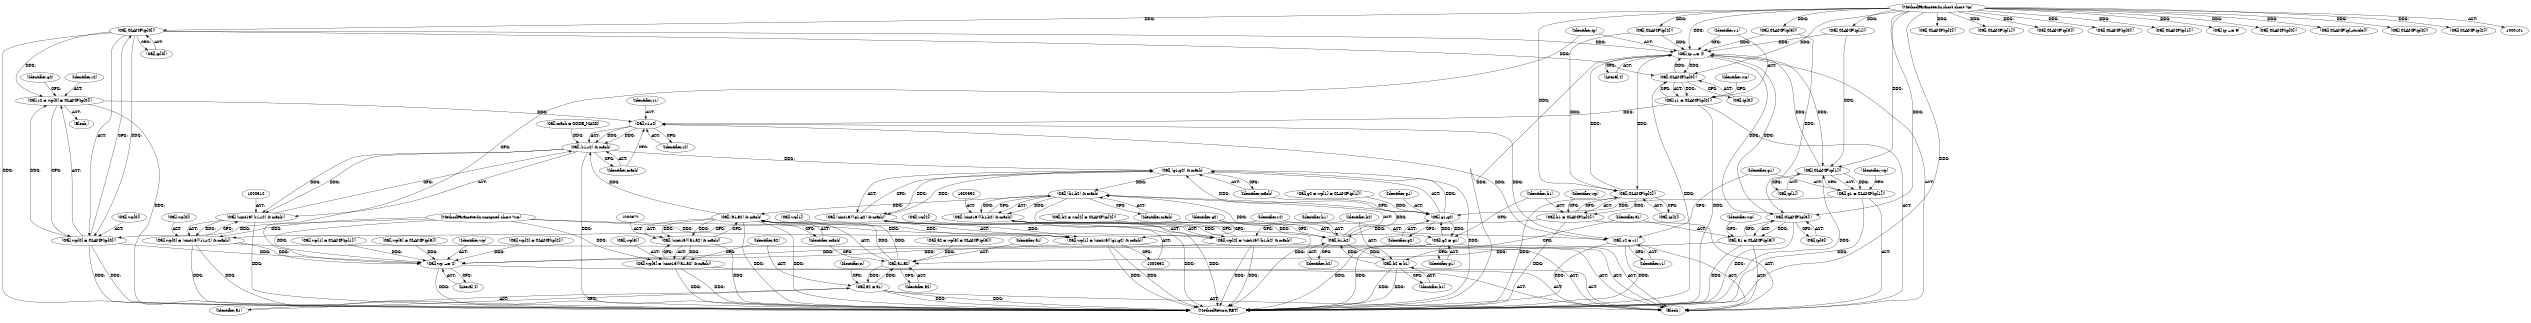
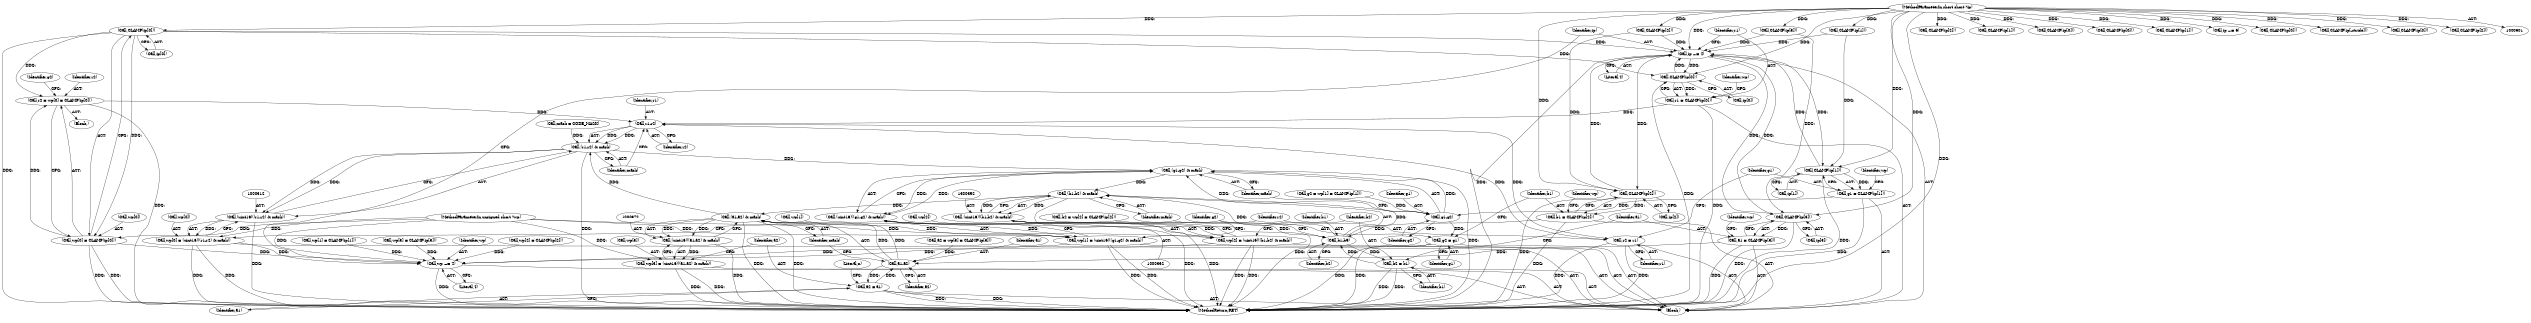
node "1000101": label "1000101" -> "1000501"
edge "(Call,g2 = g1)" -> "(Call,g1-g2)": removed, label "DDG:"
node "(Call,b1-b2)": label "(Call,b1-b2)" -> "(Call,b1-b9)"
edge "(Call,wp[1] = (uint16)((g1-g2) & mask))" -> "1000332": now "(Call,wp[1] = (uint16)((g1-g2) & mask))" -> "(Call,(uint16)((g1-g2) & mask))"
node "(Identifier,n)": label "(Identifier,n)" -> "(Literal,n)"
